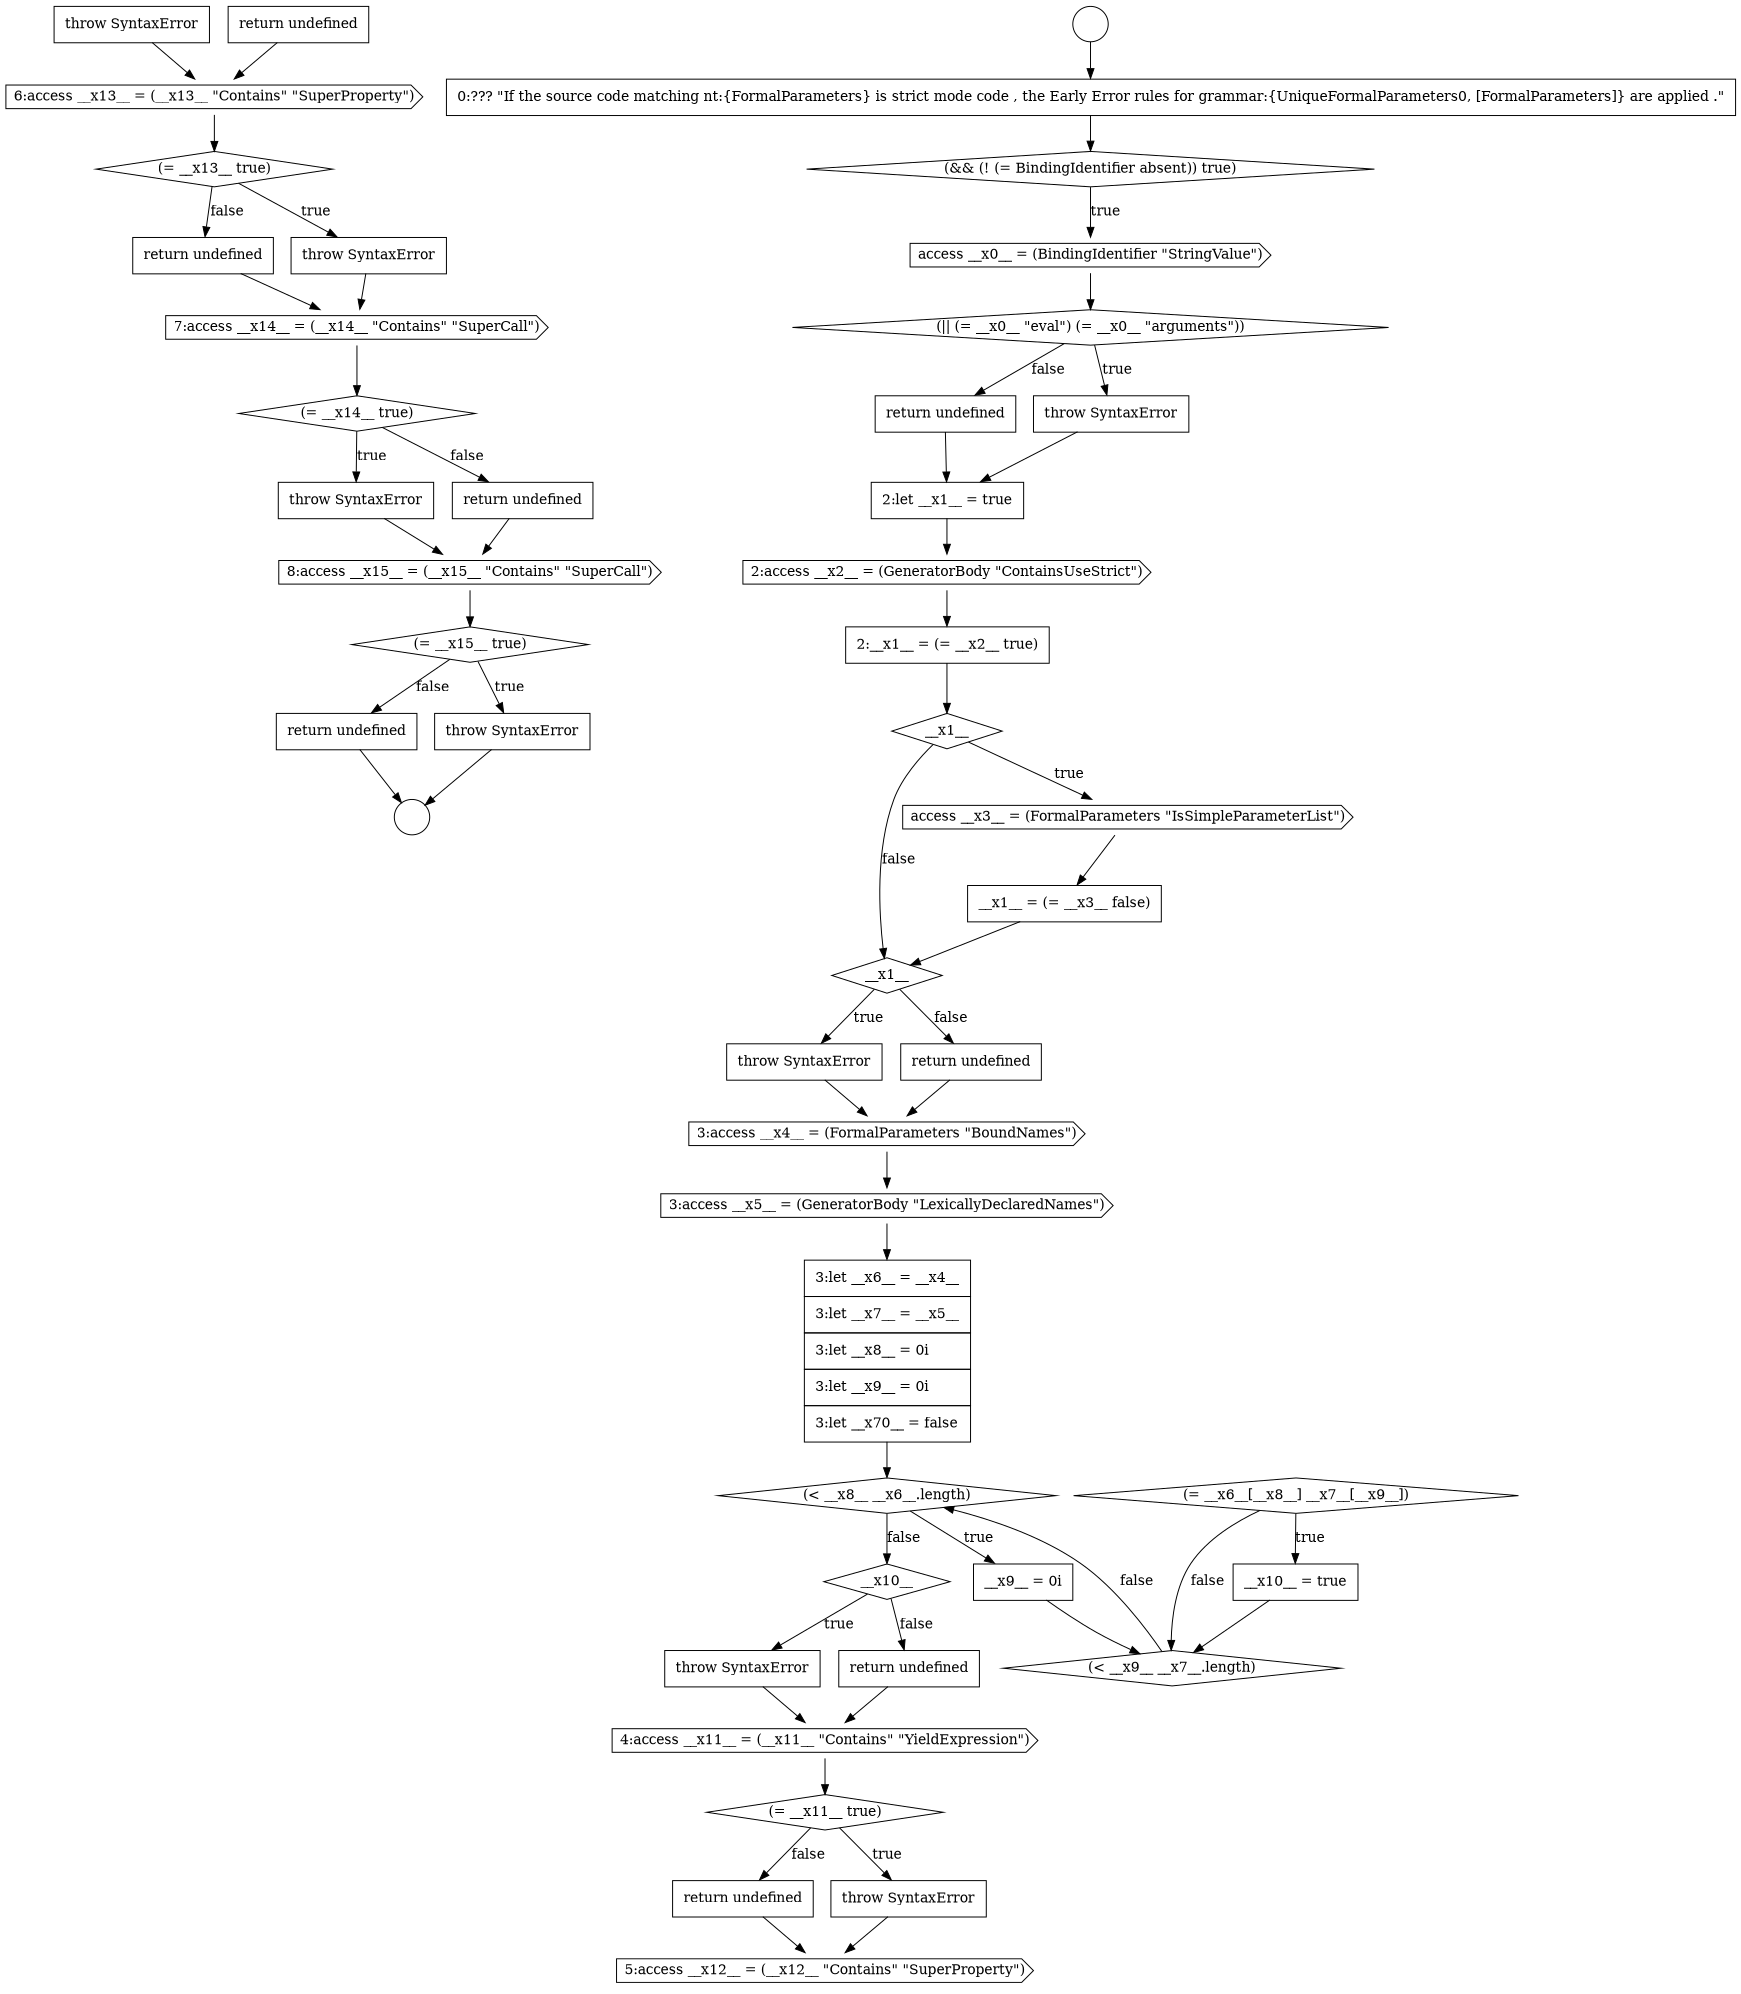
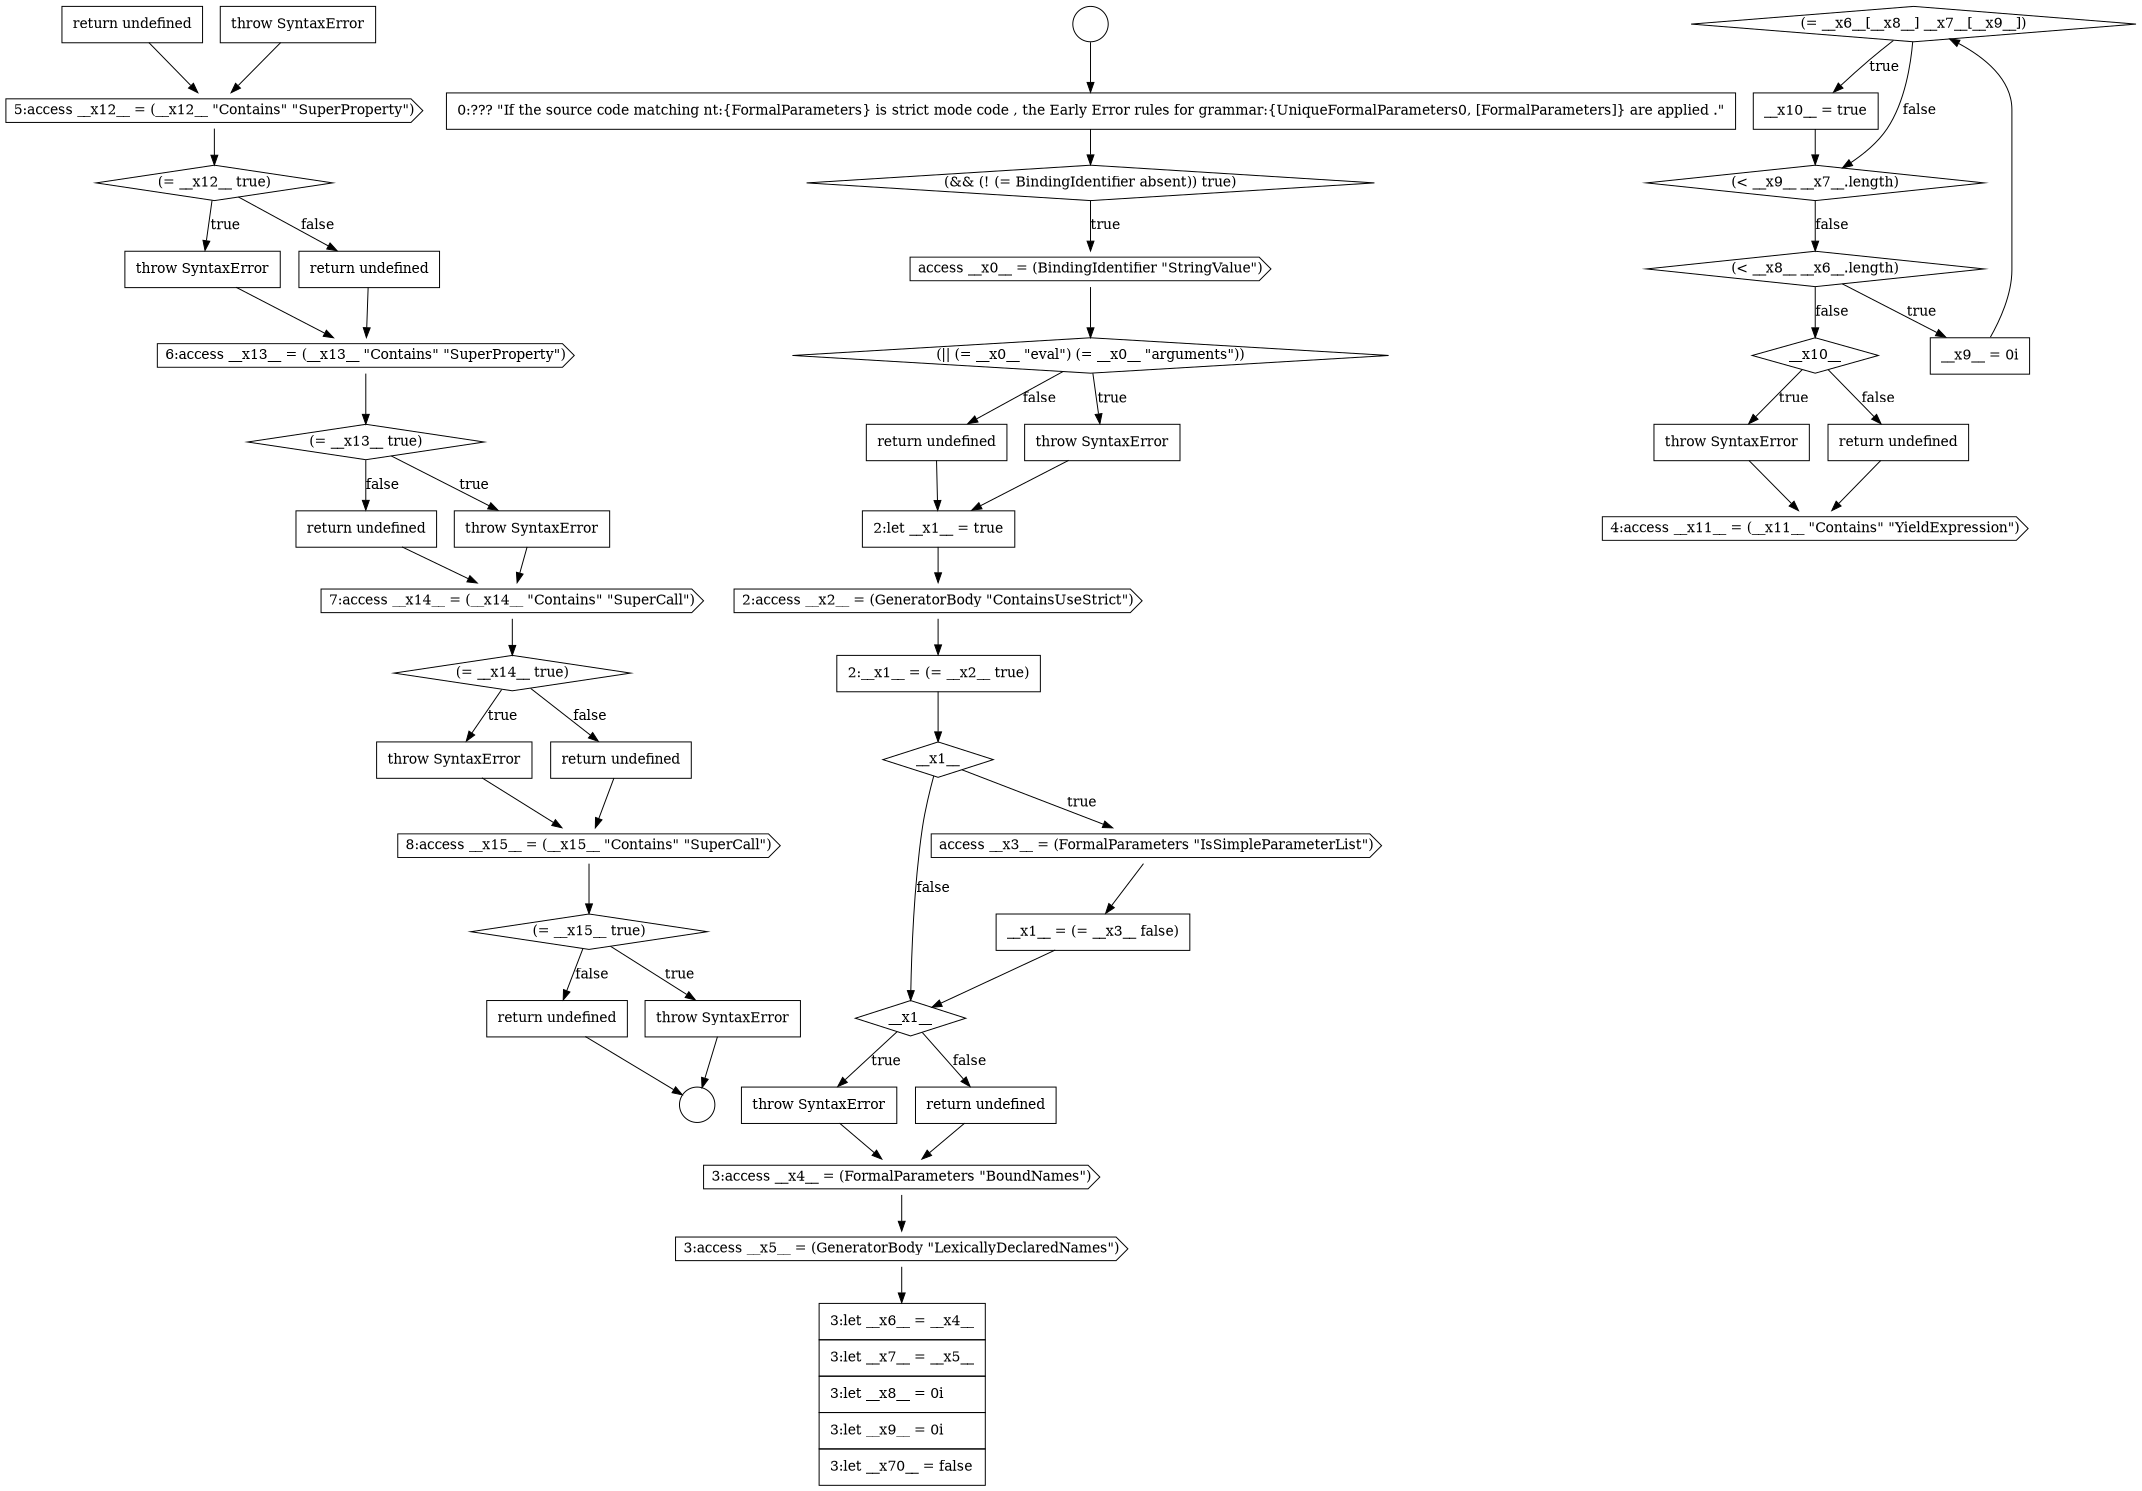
node "(= __x12__ true)": added
edge "3:let __x6__ = __x4__" -> "(< __x8__ __x6__.length)": removed
edge "__x9__ = 0i" -> "(< __x9__ __x7__.length)": now "__x9__ = 0i" -> "(= __x6__[__x8__] __x7__[__x9__])"
node "(= __x11__ true)": removed
